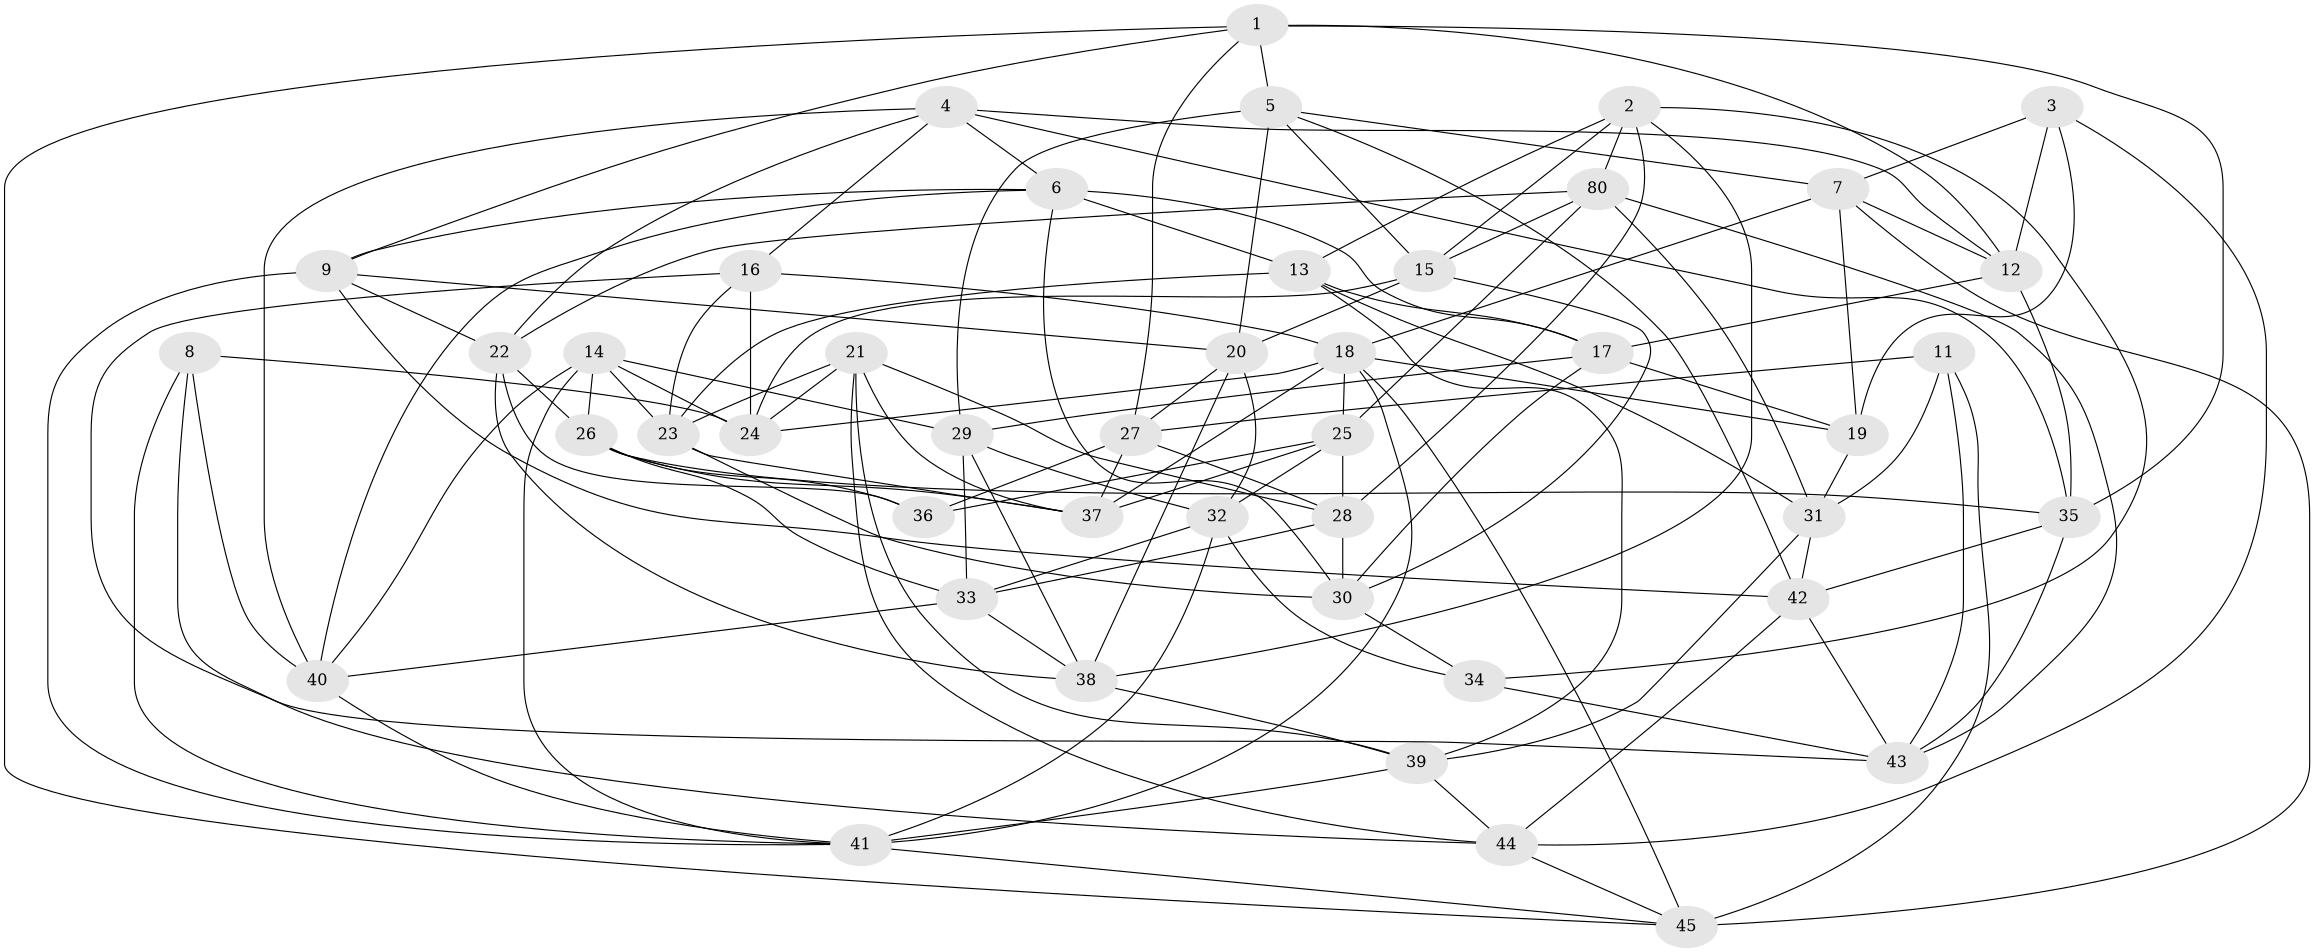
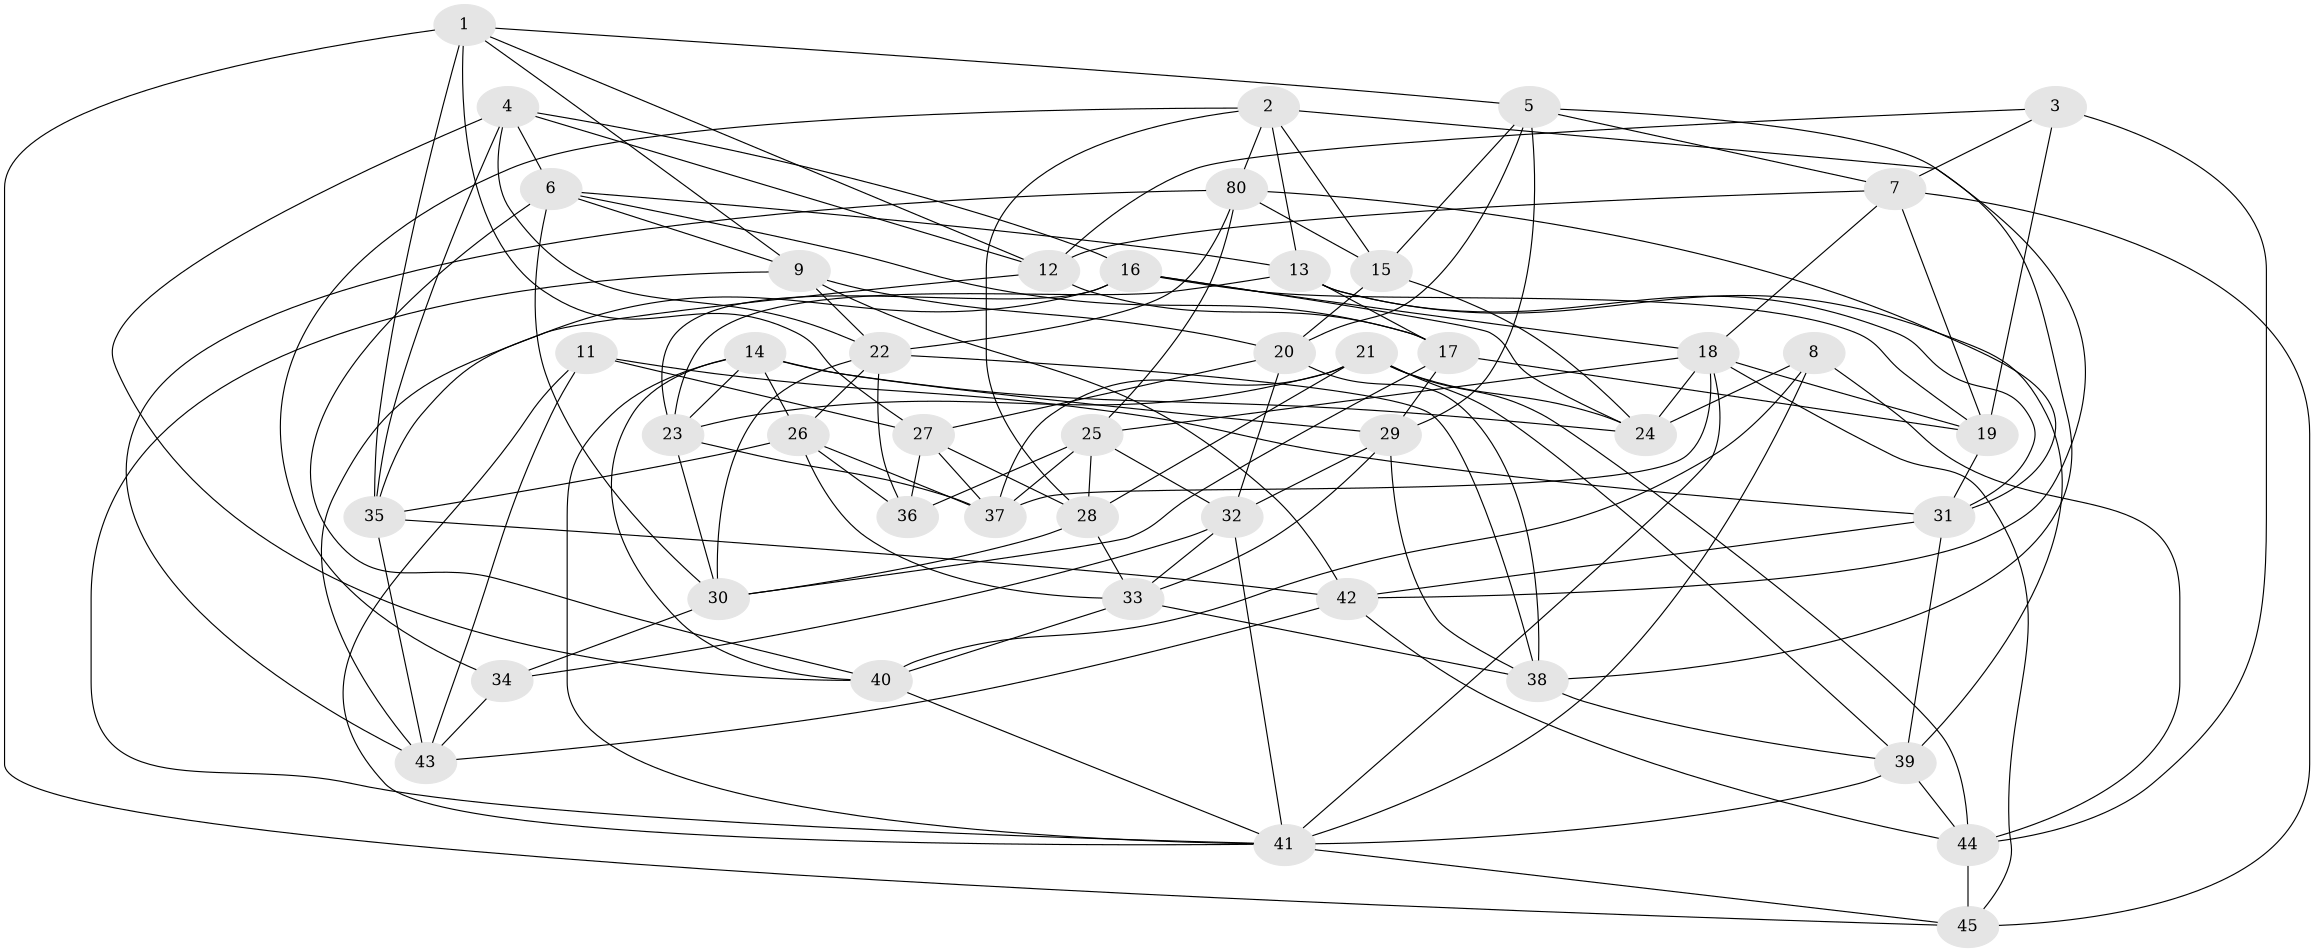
edge "16" -- "19": added
edge "15" -- "30": now "22" -- "30"
edge "11" -- "45": now "11" -- "41"
